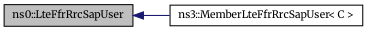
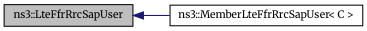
node "ns0::LteFfrRrcSapUser": label "ns0::LteFfrRrcSapUser" -> "ns3::LteFfrRrcSapUser"
